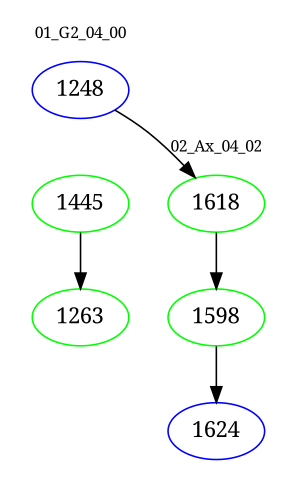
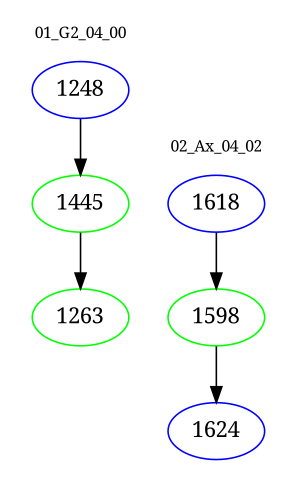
edge "1248" -> "1618": now "1248" -> "1445"
node "1618": color green -> blue
